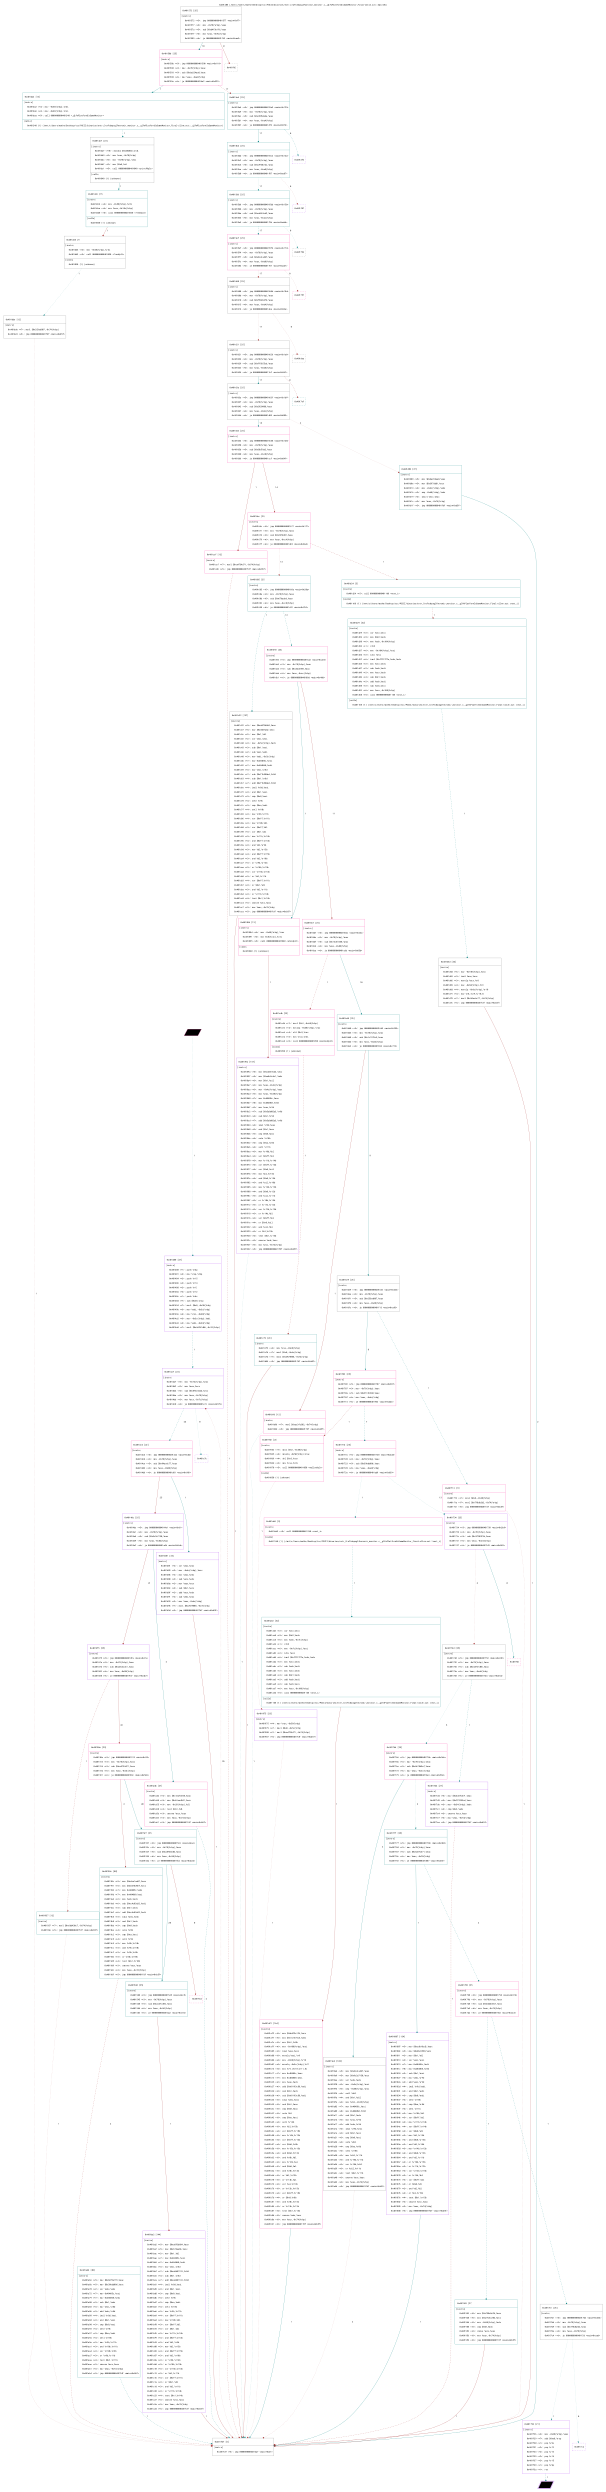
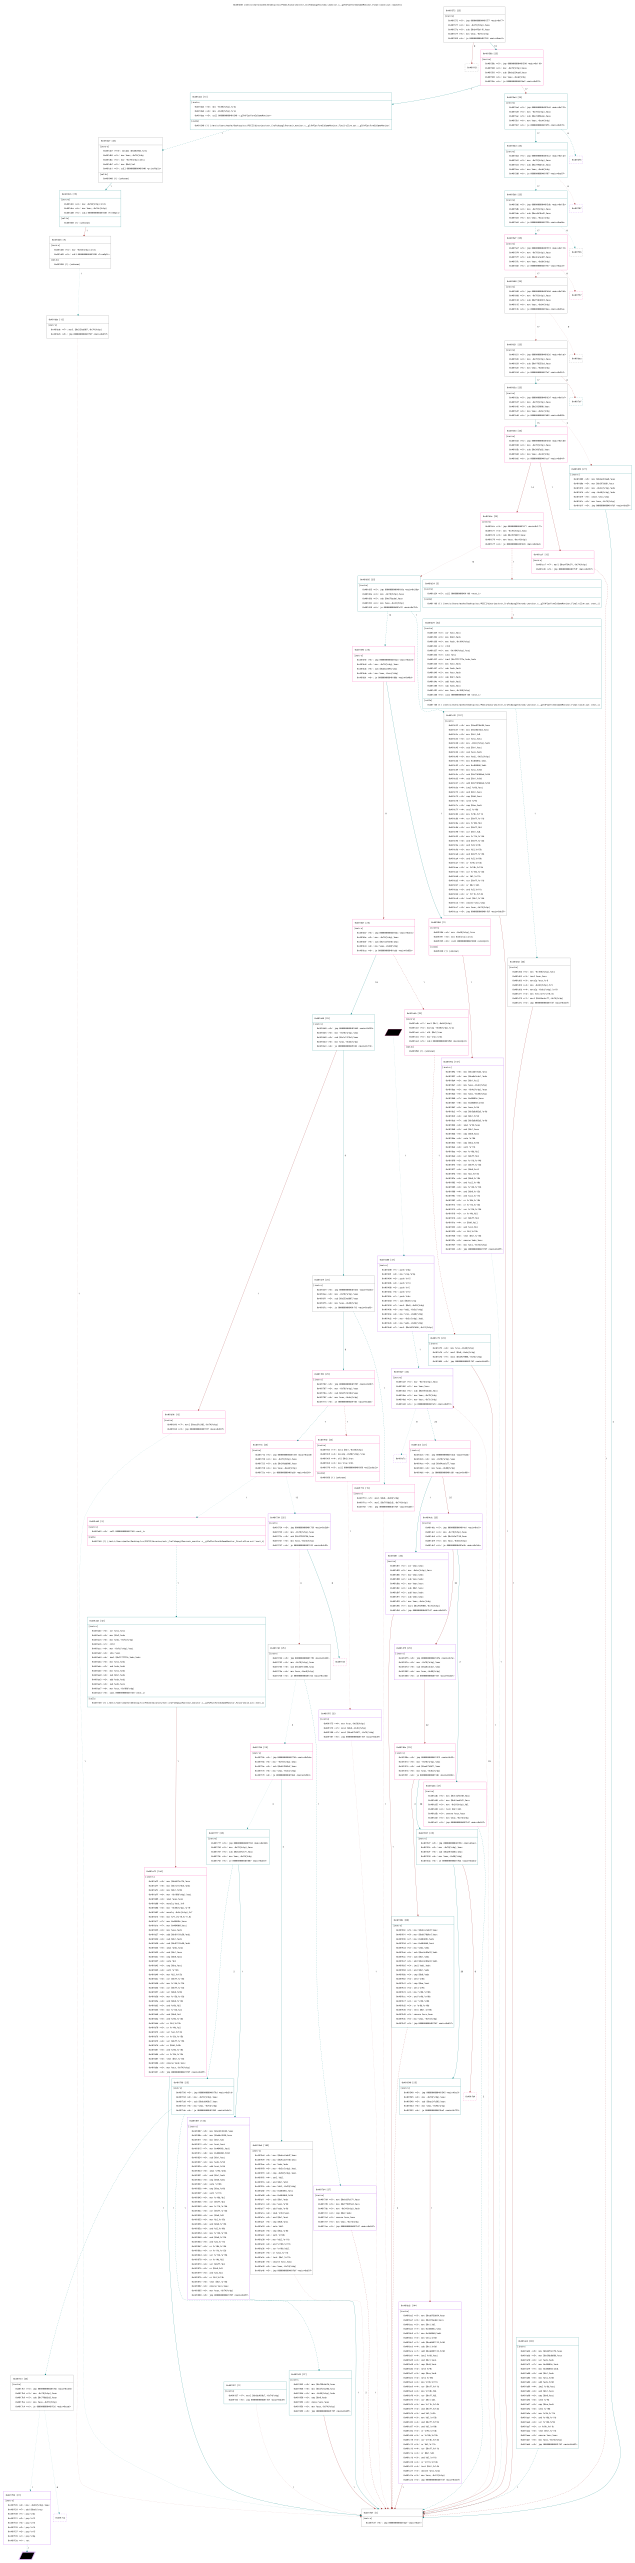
edge "0x4014f5 [25]" -> "0x401937 [12]": removed, label "1"
node "0x401798 [25]": color deeppink -> teal
